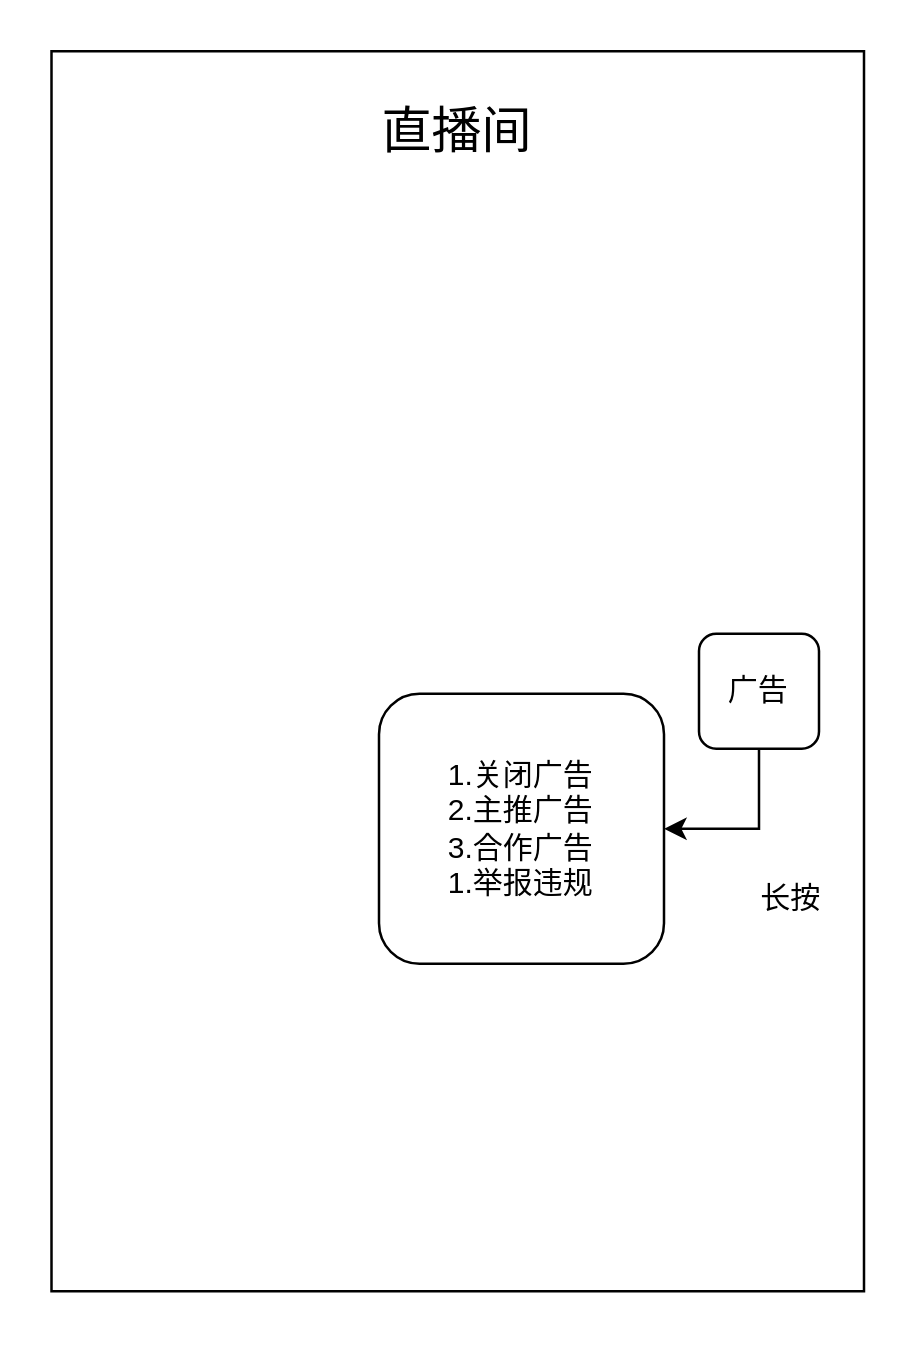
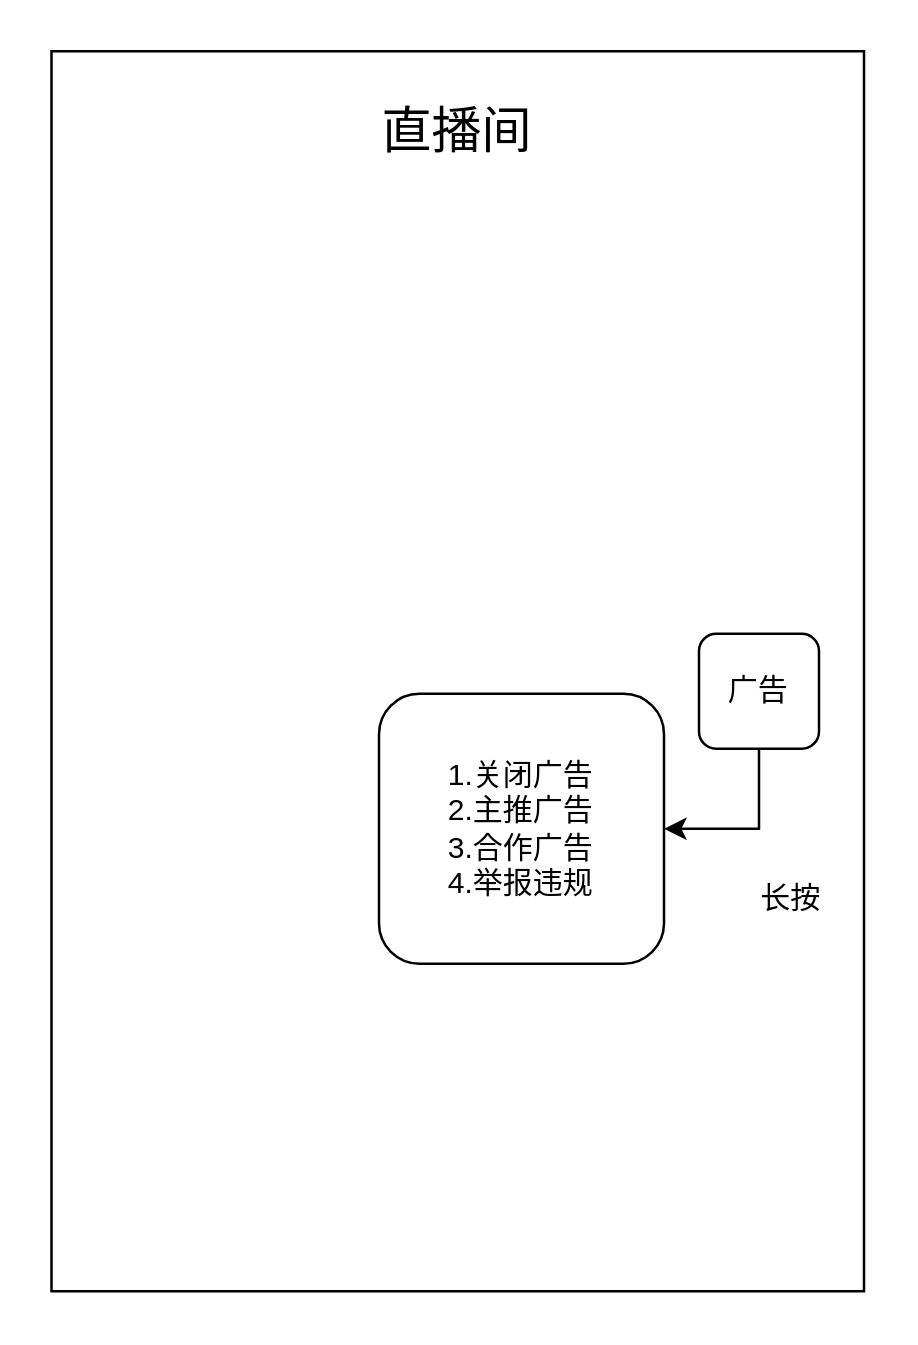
node "1.关闭广告 2.主推广告 3.合作广告 1.举报违规": label "1.关闭广告 2.主推广告 3.合作广告 1.举报违规" -> "1.关闭广告 2.主推广告 3.合作广告 4.举报违规"
